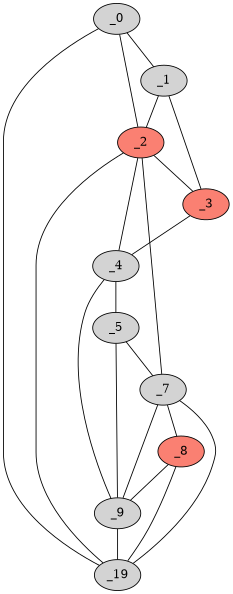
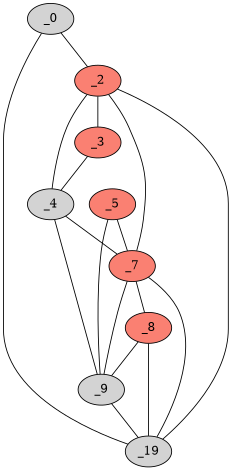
node "_1": removed
edge "_4" -- "_5": now "_4" -- "_7"
node "_5": fillcolor lightgrey -> salmon
node "_7": fillcolor lightgrey -> salmon
